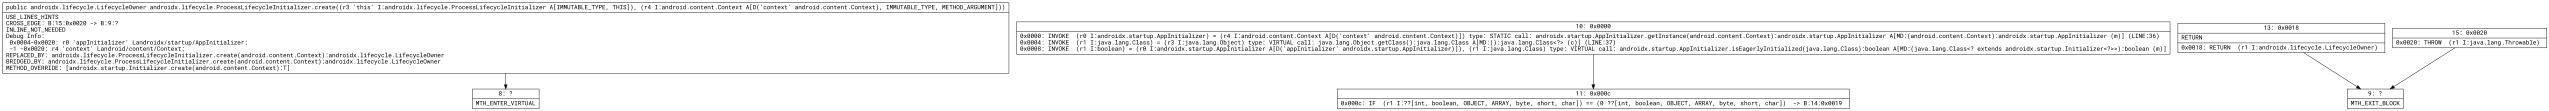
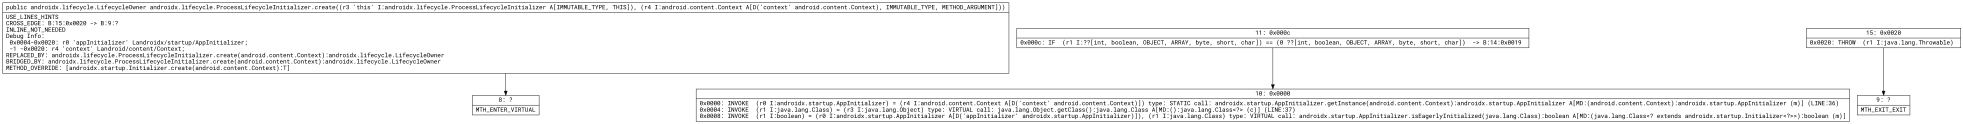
node "13: 0x0018": removed
edge "10: 0x0000" -> "11: 0x000c": reversed
node "9: ?": text "MTH_EXIT_BLOCK" -> "MTH_EXIT_EXIT"
